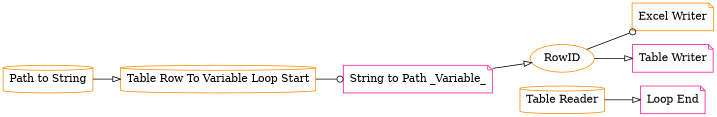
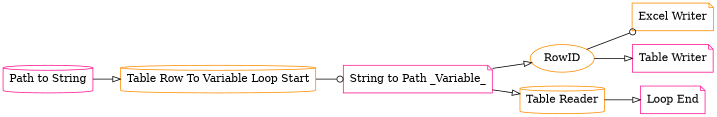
node "Path to String": color darkorange -> deeppink
edge "String to Path _Variable_" -> "Table Reader": added
